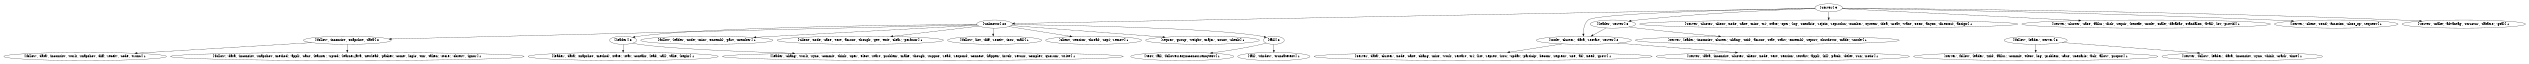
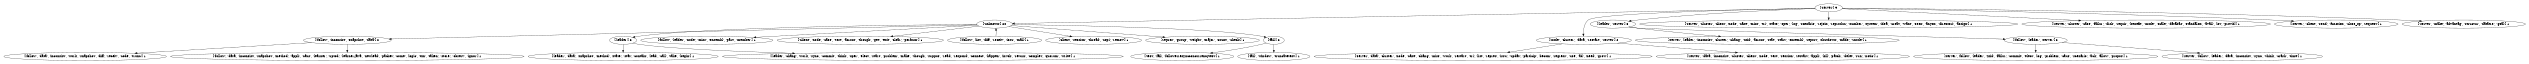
edge "['unknown'] 20" -> "['follow', 'list', 'diff', 'receiv', 'issu', 'mail'] 1": reversed
edge "['leader', 'server'] 3" -> "['node', 'cluster', 'data', 'restart', 'server'] 2": now "['leader', 'server'] 3" -> "['follow', 'leader', 'server'] 2"
